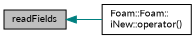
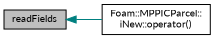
node "Foam::Foam:: iNew::operator()": label "Foam::Foam:: iNew::operator()" -> "Foam::MPPICParcel:: iNew::operator()"
